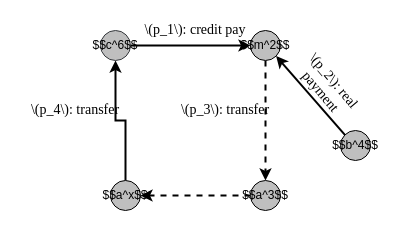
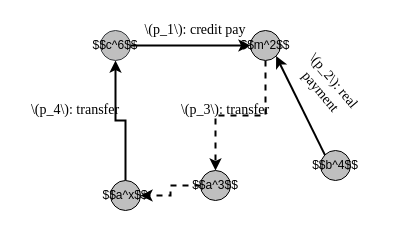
node "$$b^4$$": moved (356, 146) -> (336, 166)
node "$$a^3$$": moved (266, 196) -> (216, 186)
